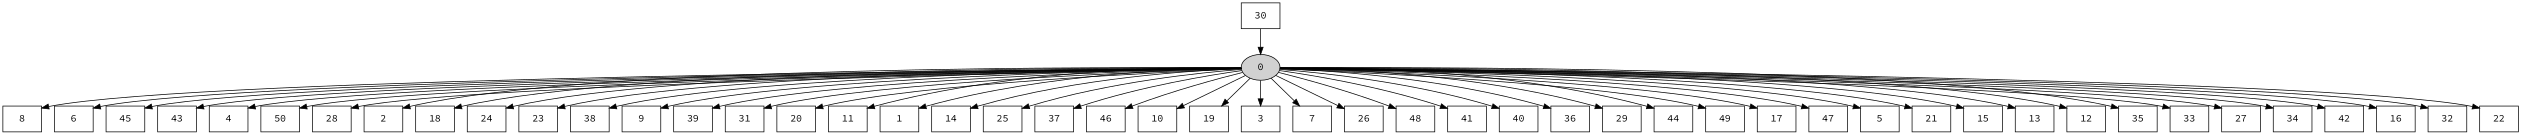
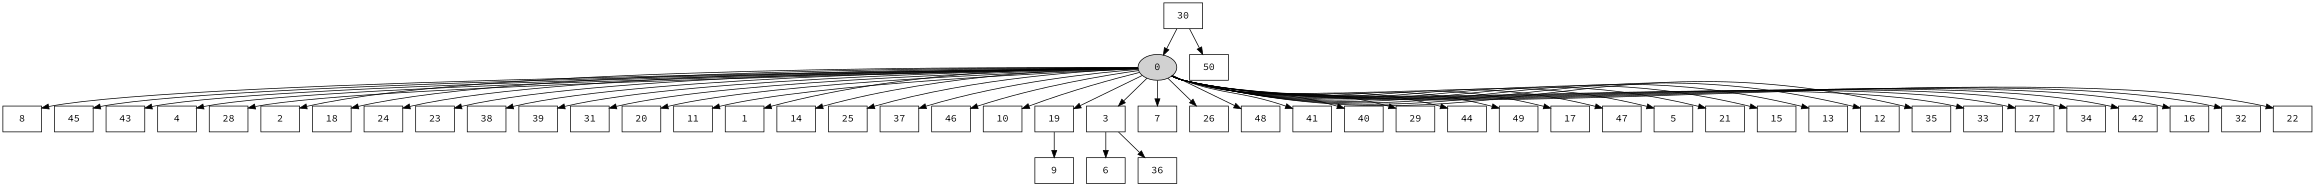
edge "0" -> "6": now "3" -> "6"
edge "0" -> "9": now "19" -> "9"
edge "0" -> "50": now "30" -> "50"
edge "0" -> "36": now "3" -> "36"
